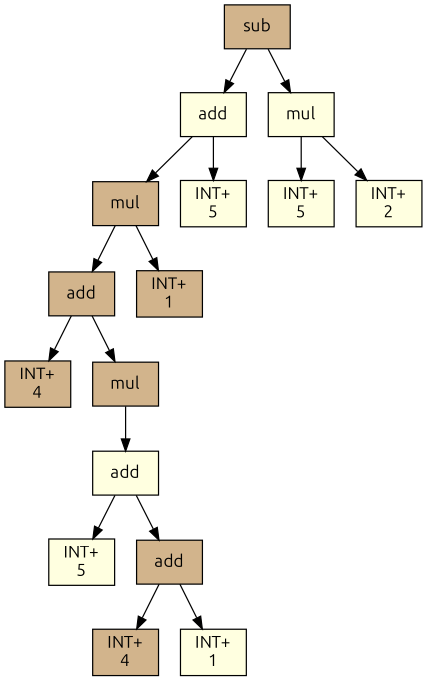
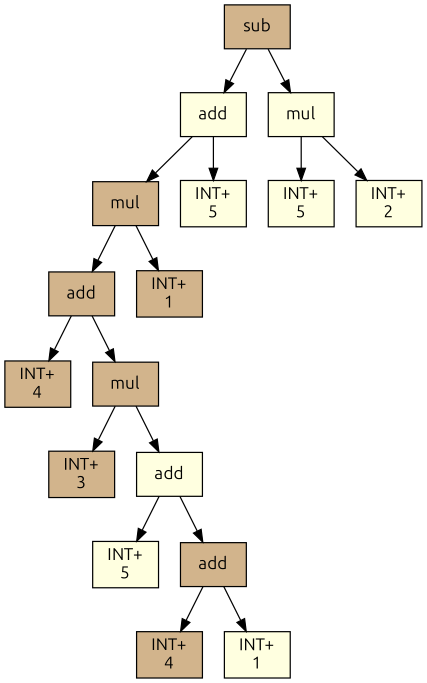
node "INT+ 3": added
